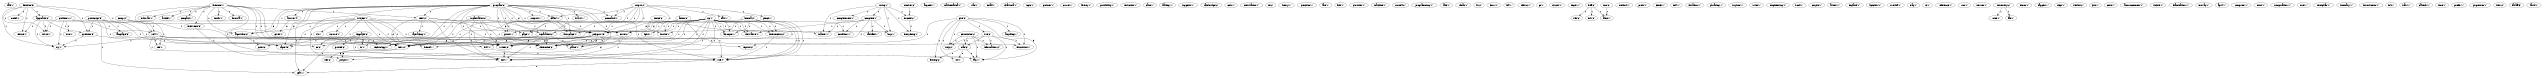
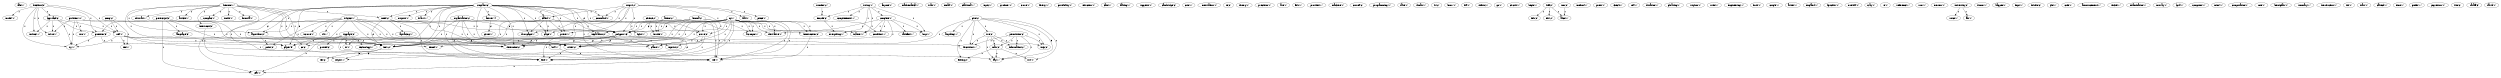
edge "permission(2)" -> "discussion(1)": added, label "1"
